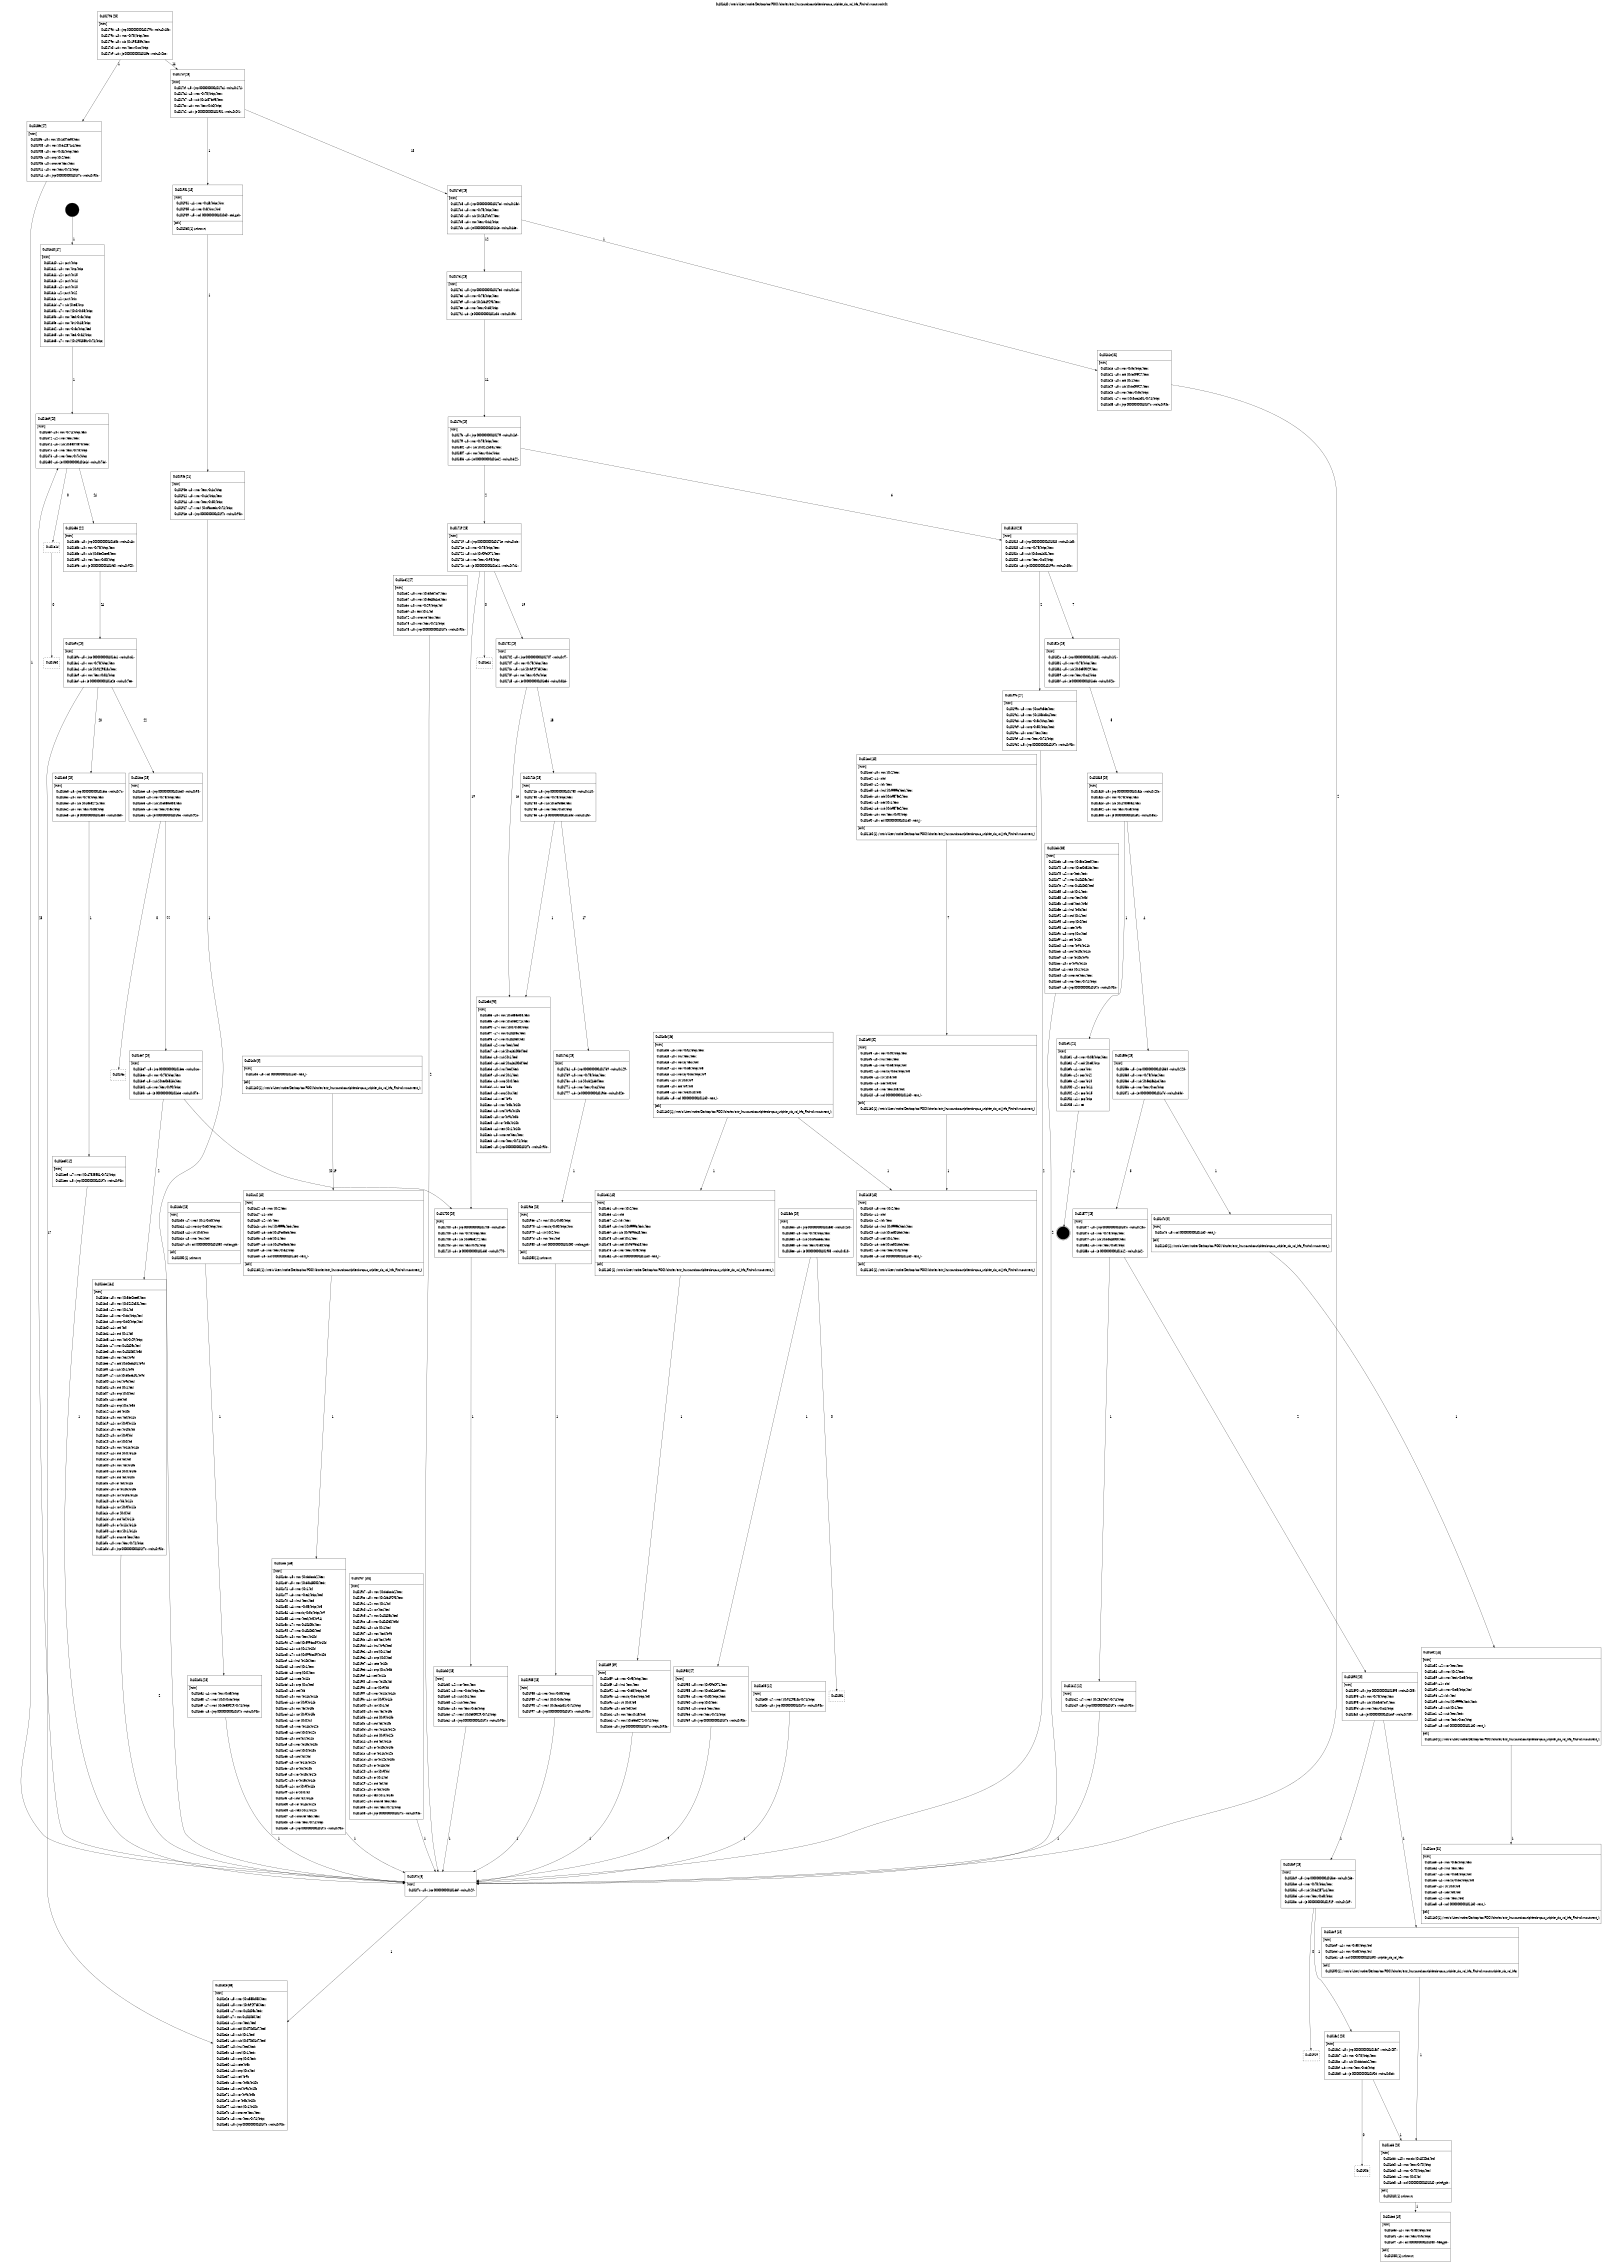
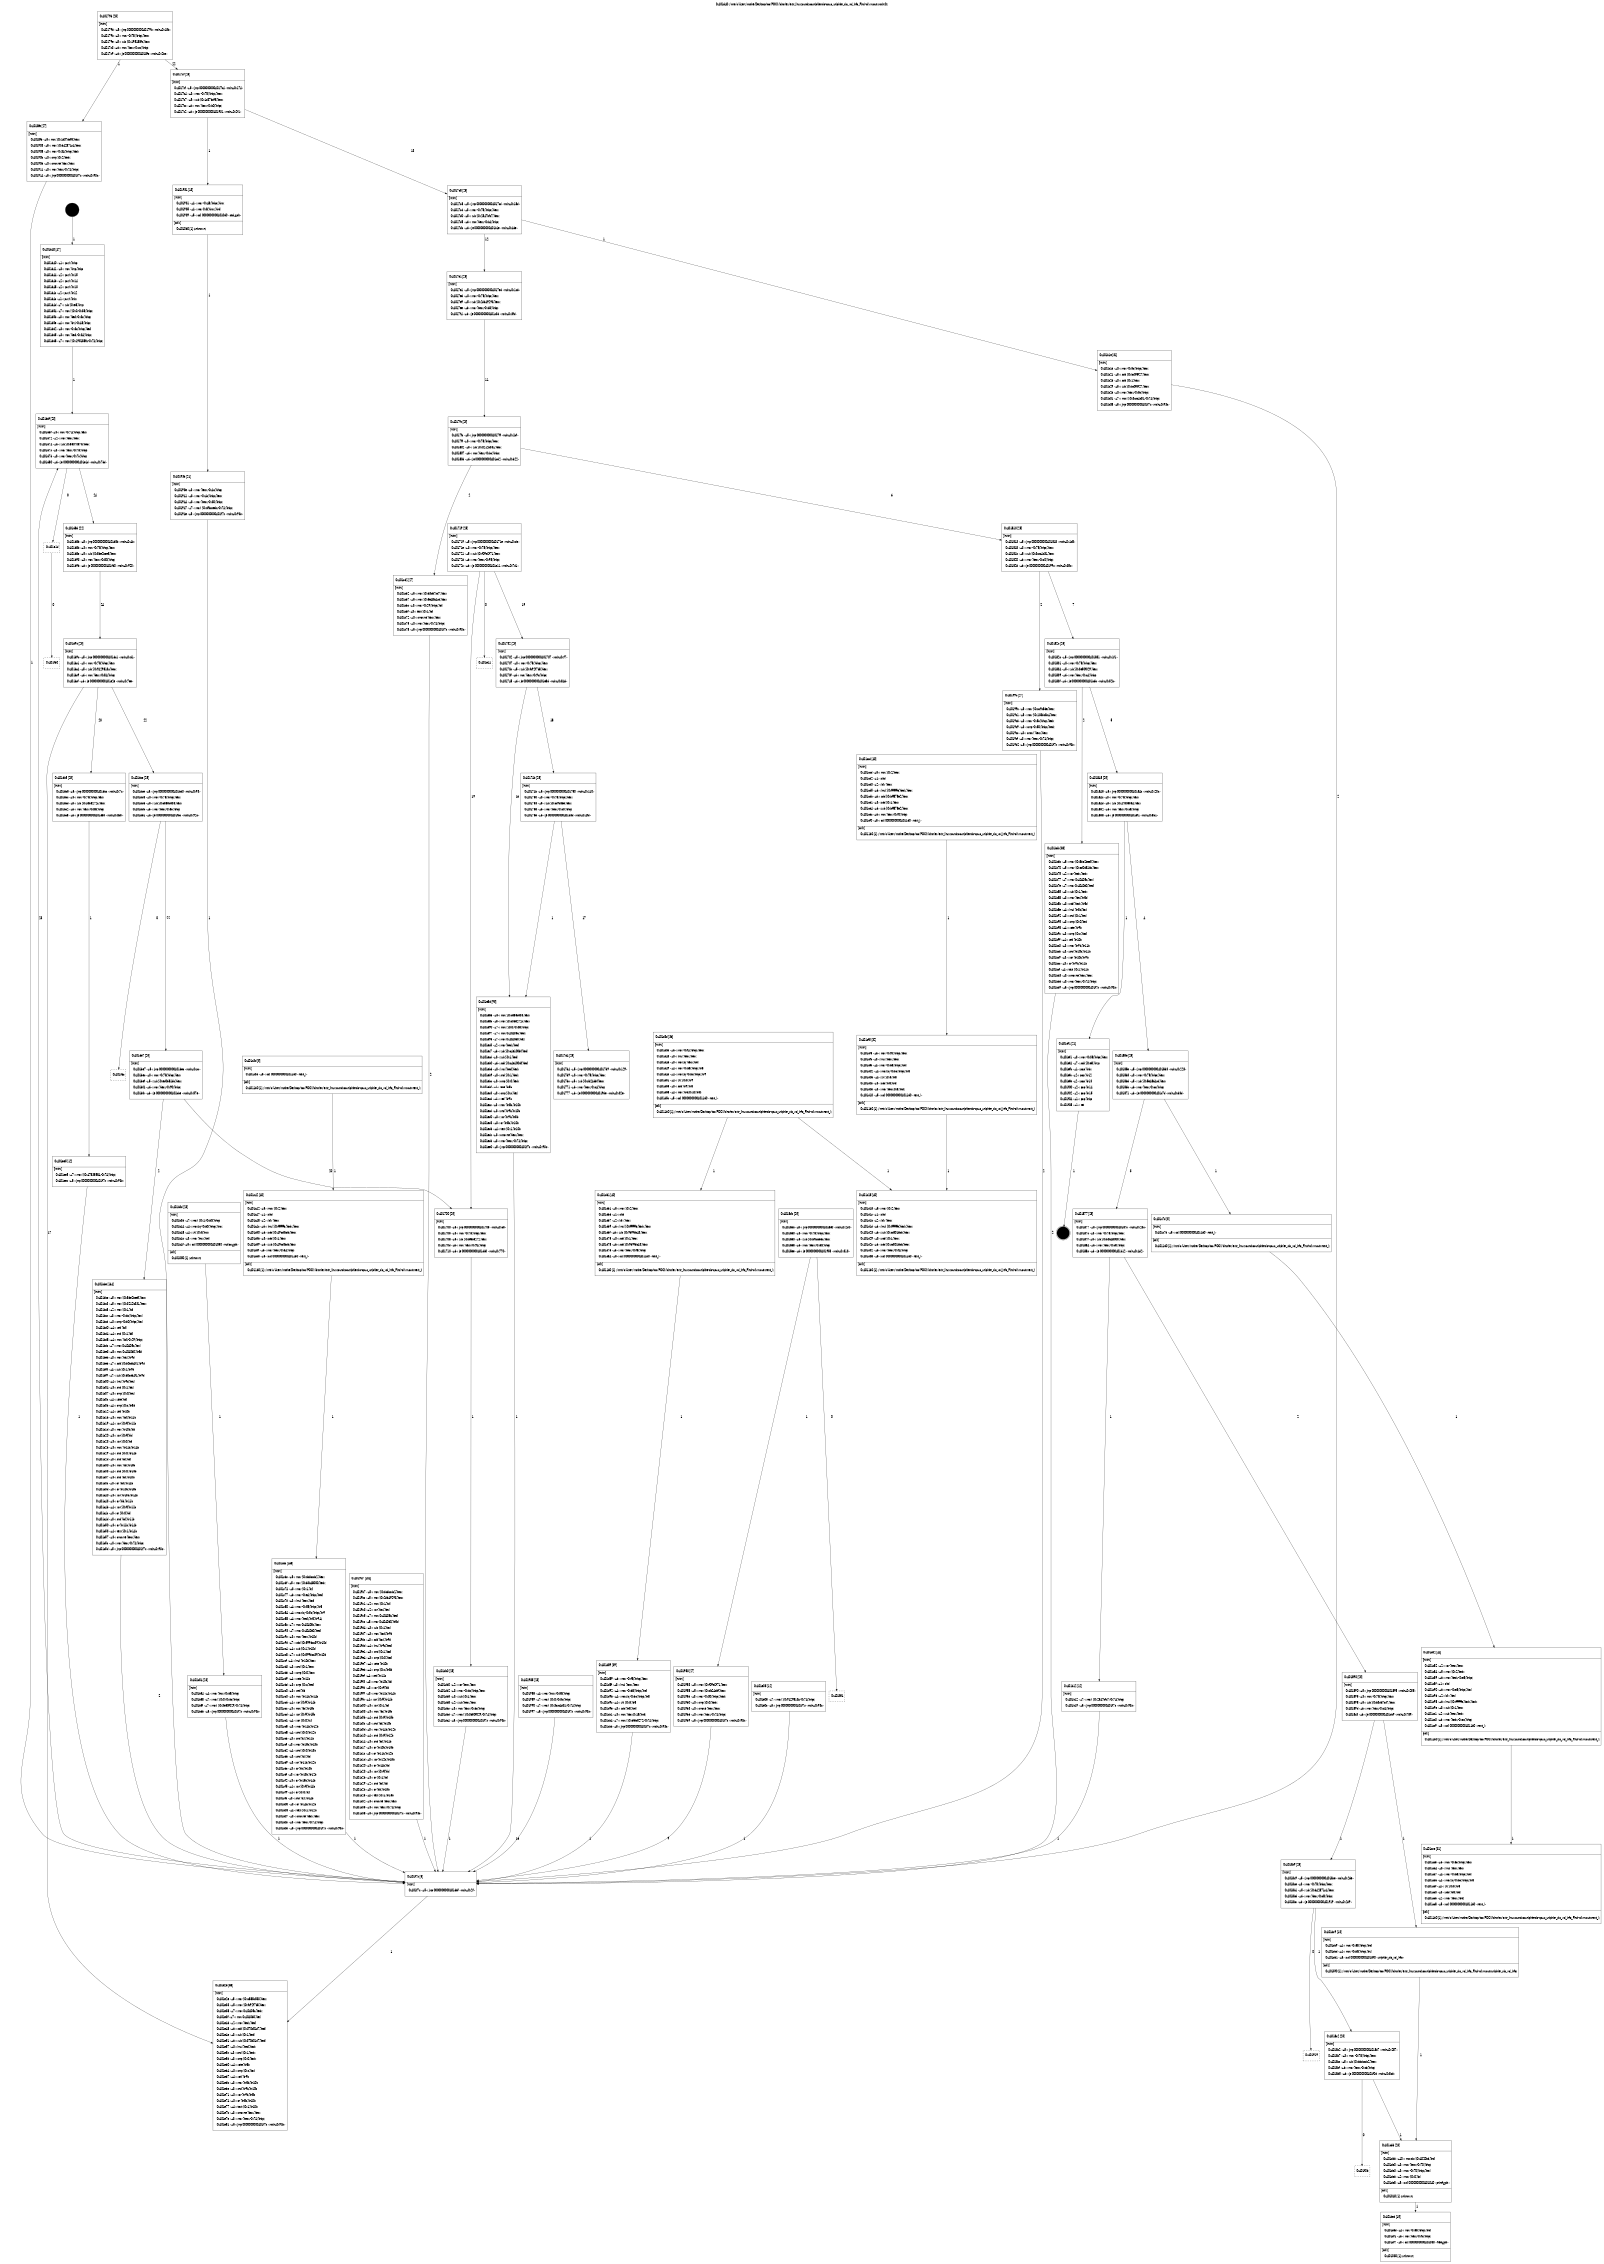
edge "0x401796 [25]" -> "0x4017af [25]": label " 14" -> " 22"
edge "0x4017fa [25]" -> "0x401719 [25]": now "0x4017fa [25]" -> "0x401c62 [27]"
edge "0x40182c [25]" -> "0x401b6b [83]": added, label "2"
edge "0x401ccd [40]" -> "0x401cf5 [32]": label " 7" -> " 1"
edge "0x401a3d [5]" -> "0x401a42 [40]": label " 19" -> " 1"
node "0x40196e [23]": removed
edge "0x401e86 [95]" -> "0x401f7a [5]": added, label "1"
edge "0x401985 [23]" -> "0x401f7a [5]": label " 1" -> " 16"
